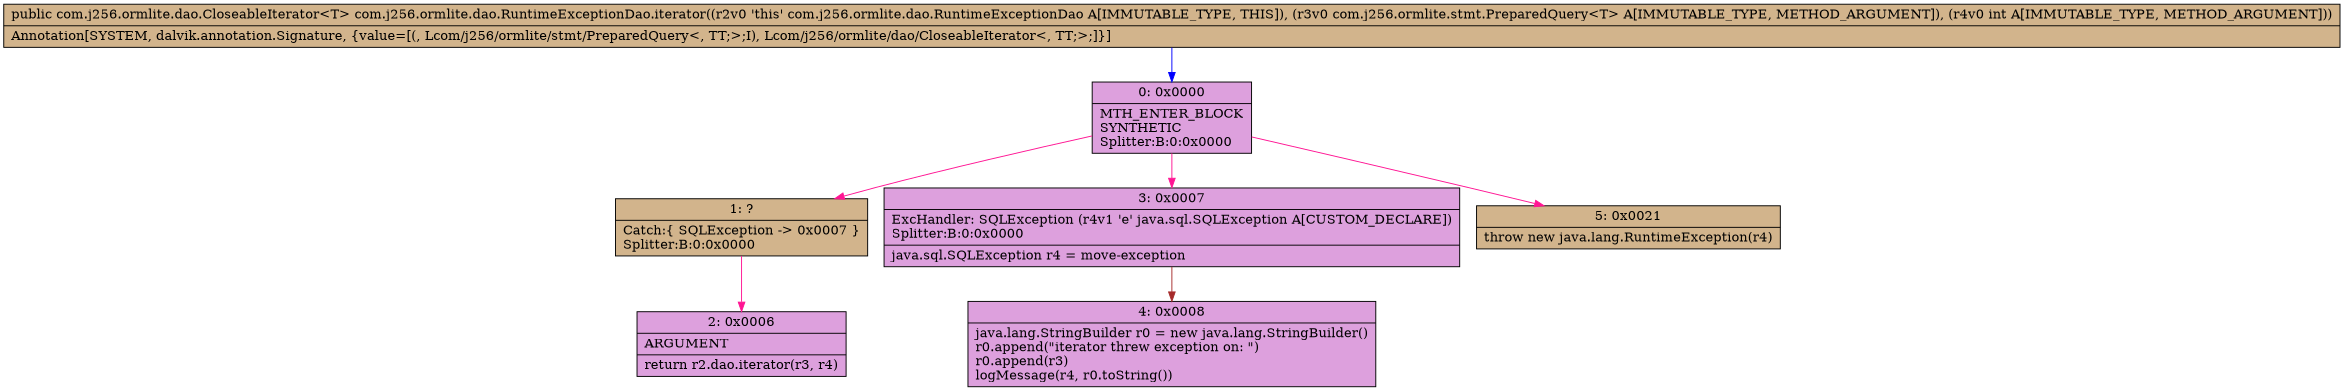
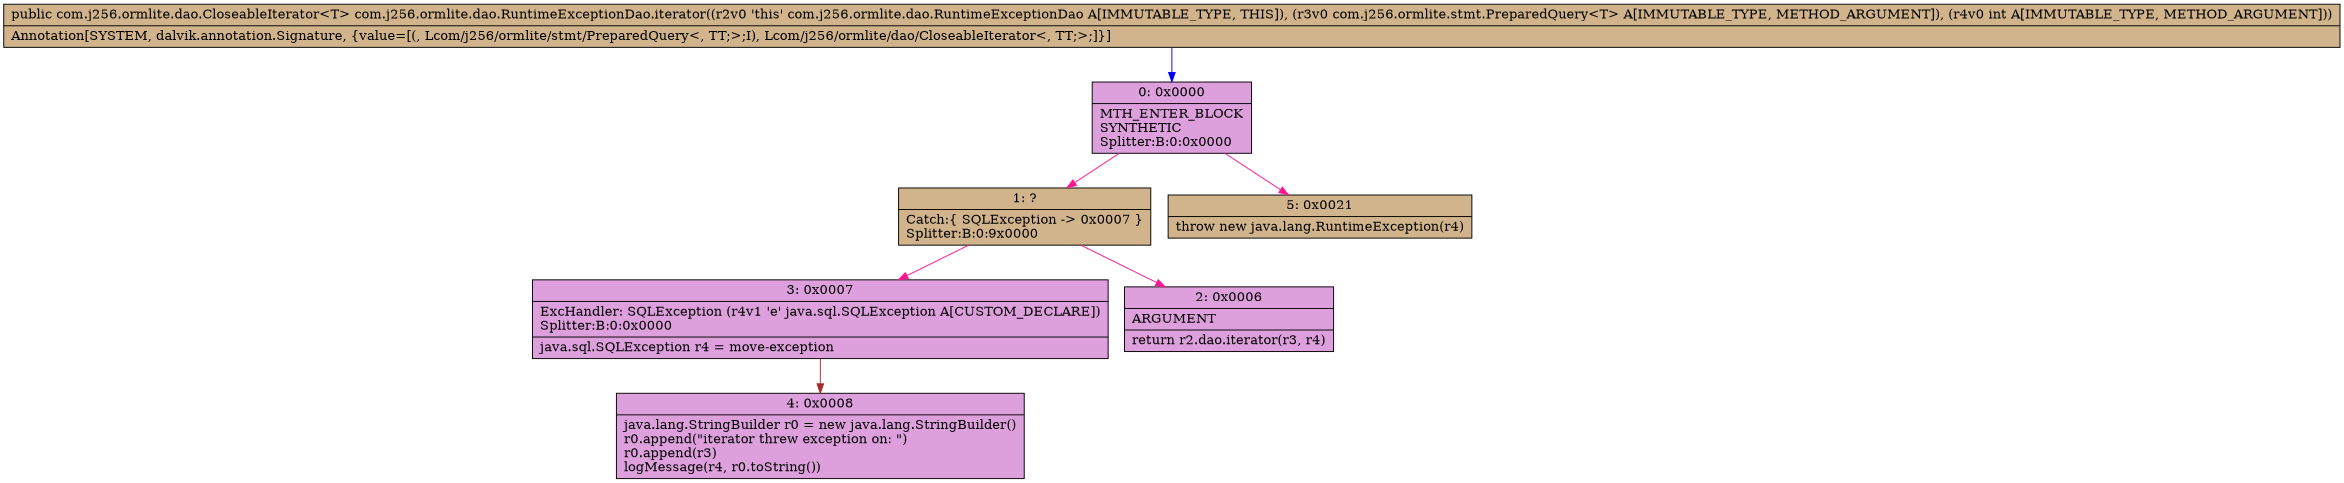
edge "0: 0x0000" -> "3: 0x0007": now "1: ?" -> "3: 0x0007"
node "1: ?": text "Splitter:B:0:0x0000" -> "Splitter:B:0:9x0000"
